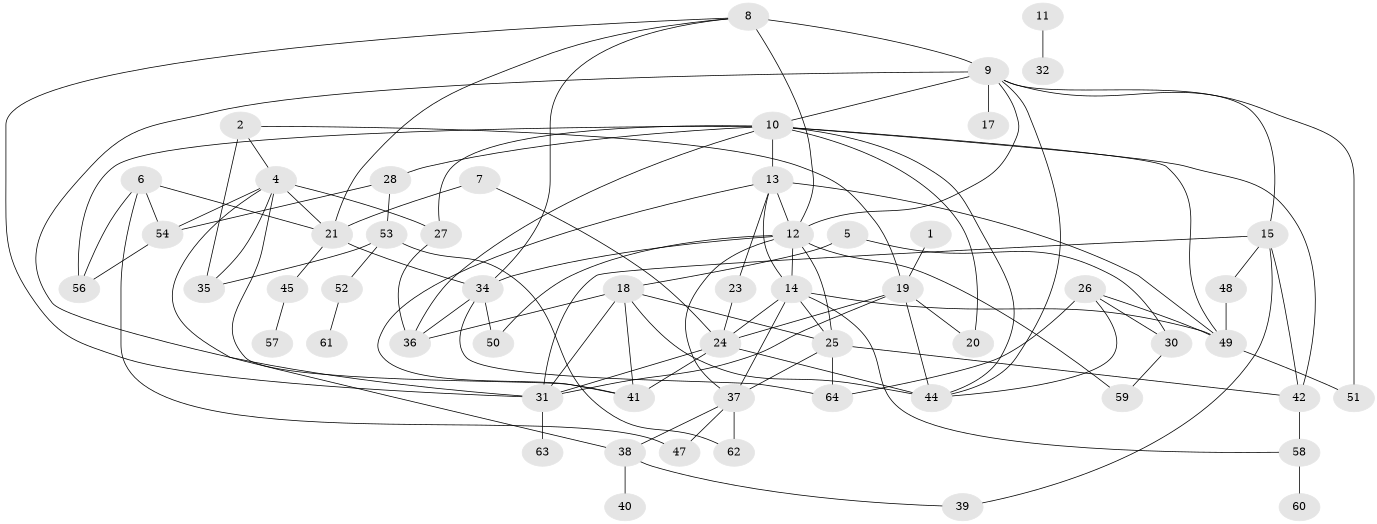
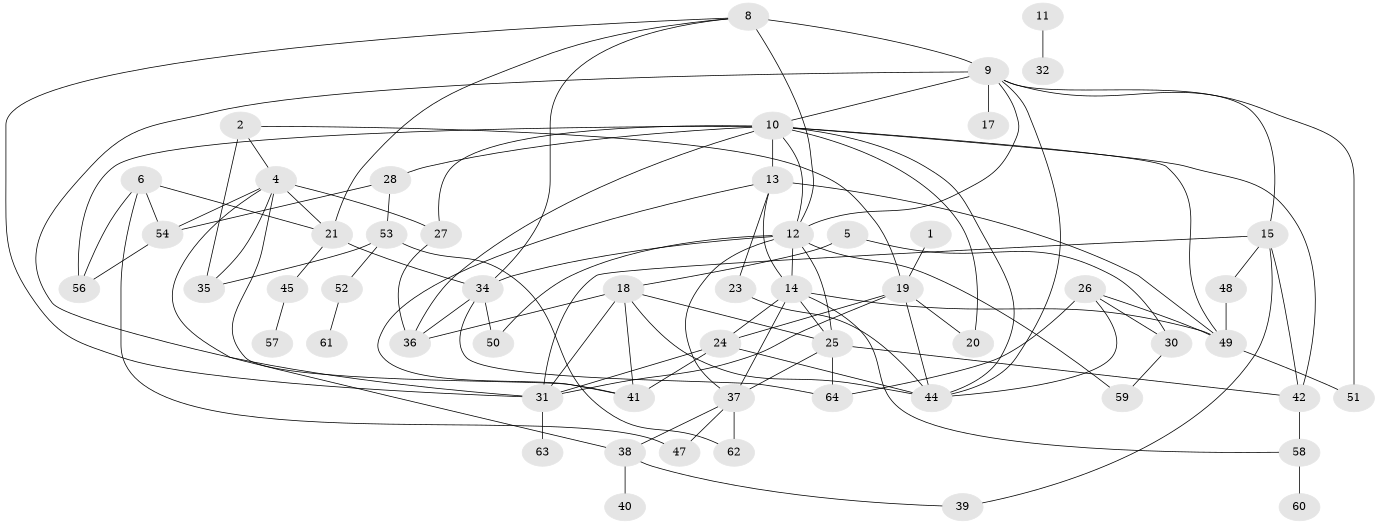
node "7": removed
edge "13" -- "12": now "10" -- "12"
edge "23" -- "24": now "23" -- "44"
